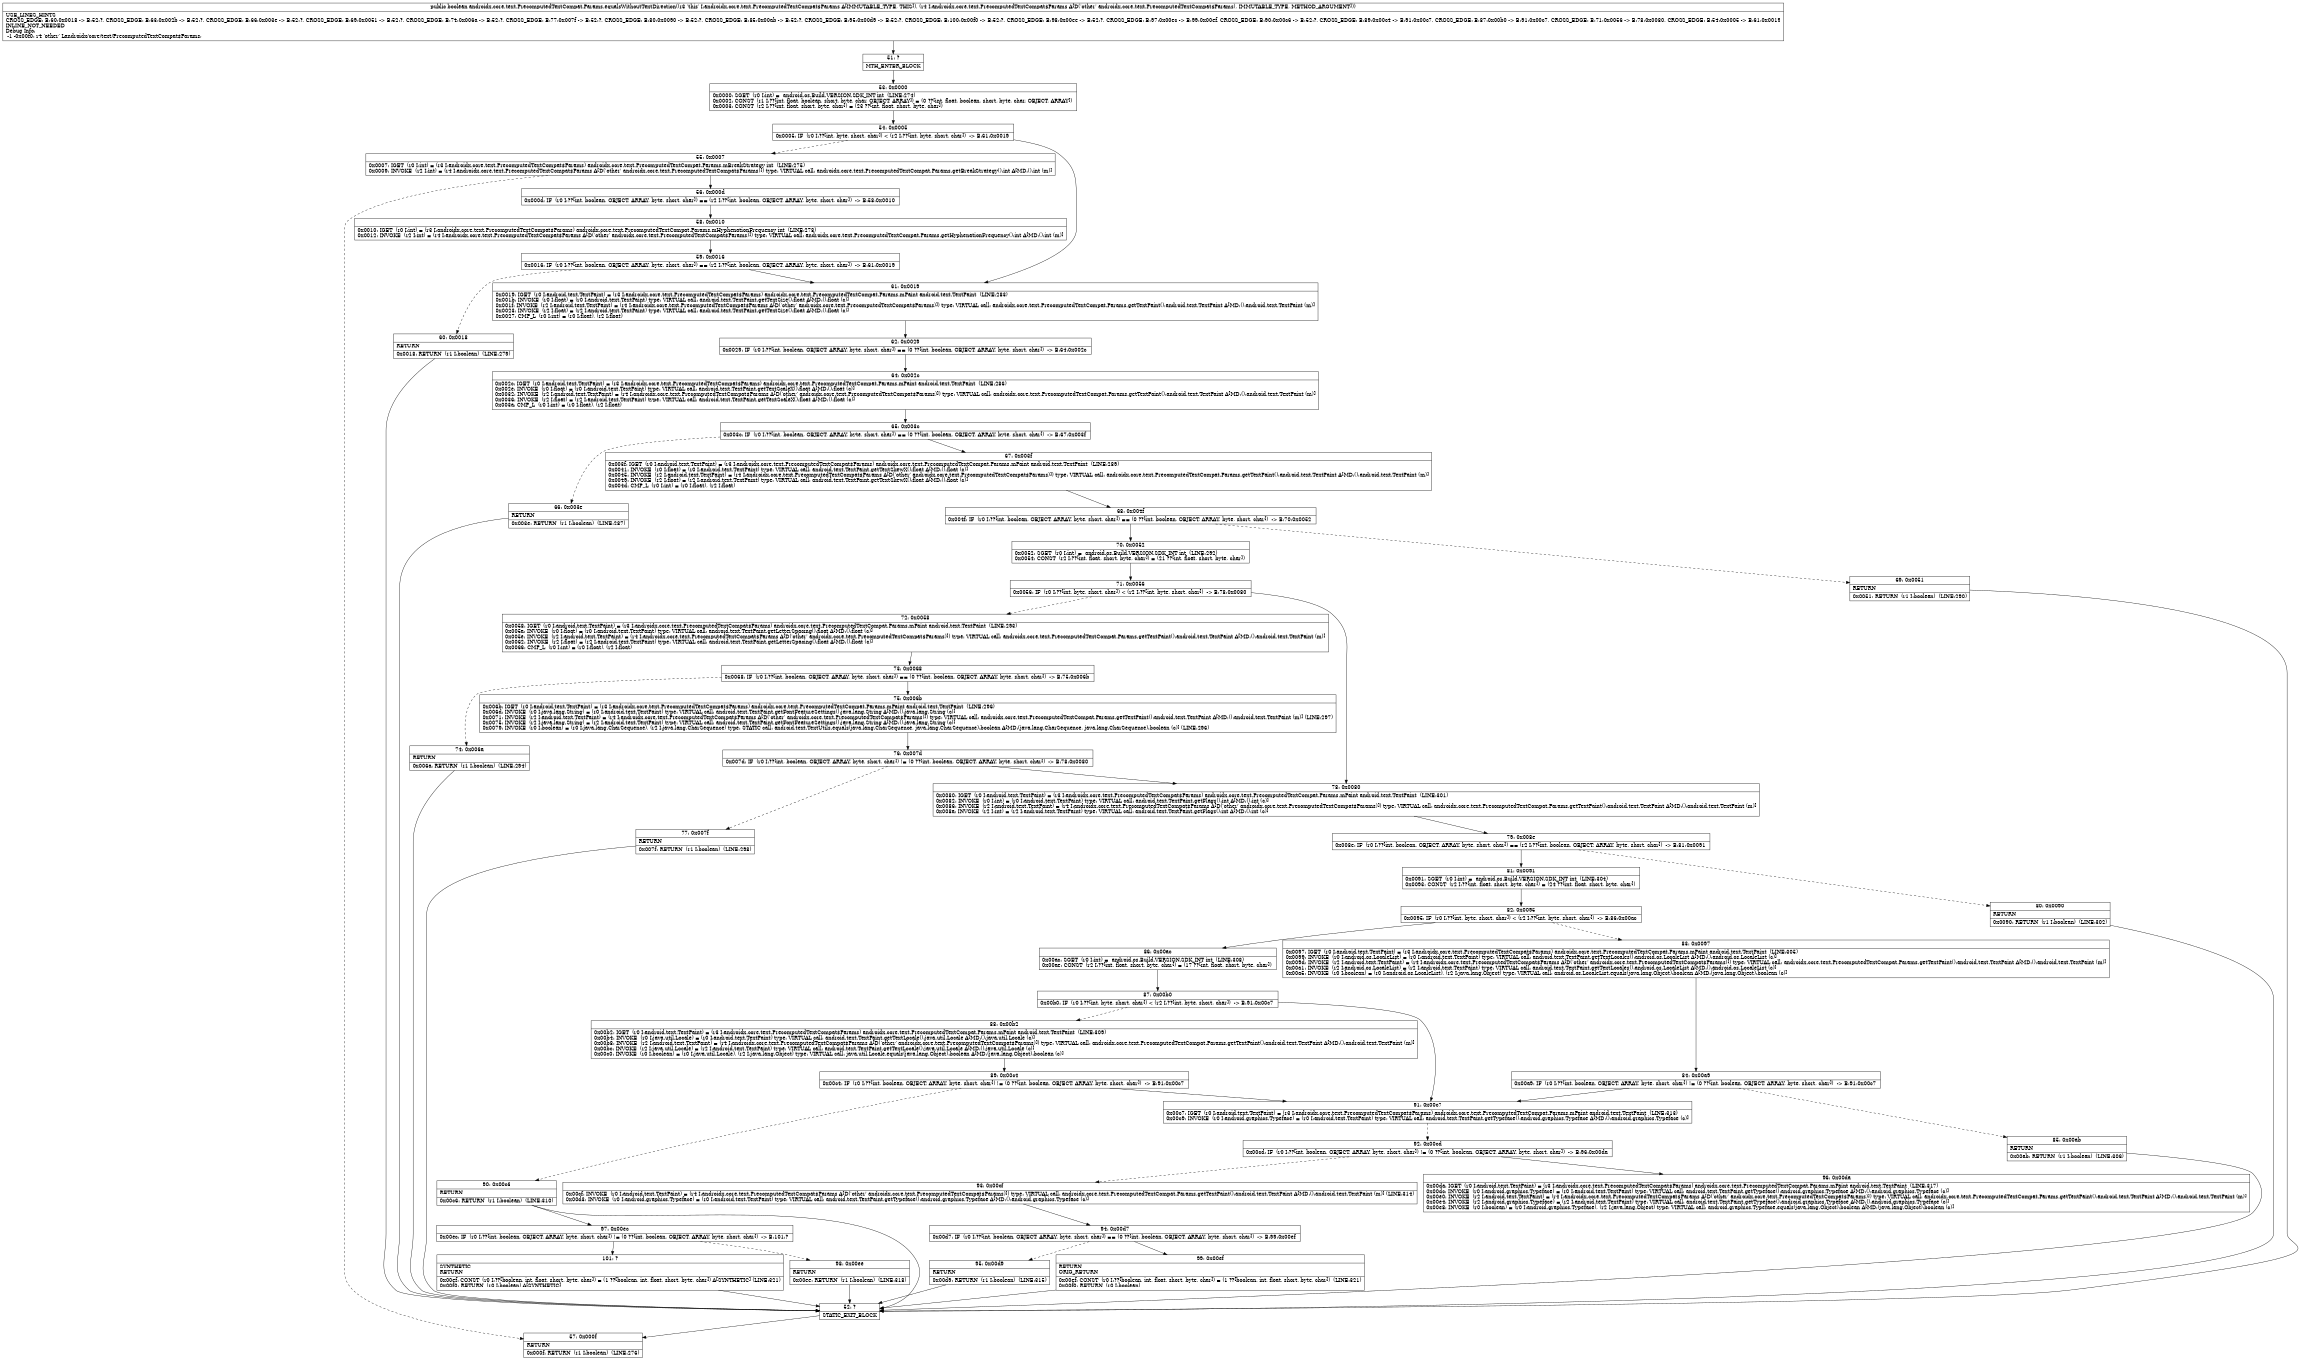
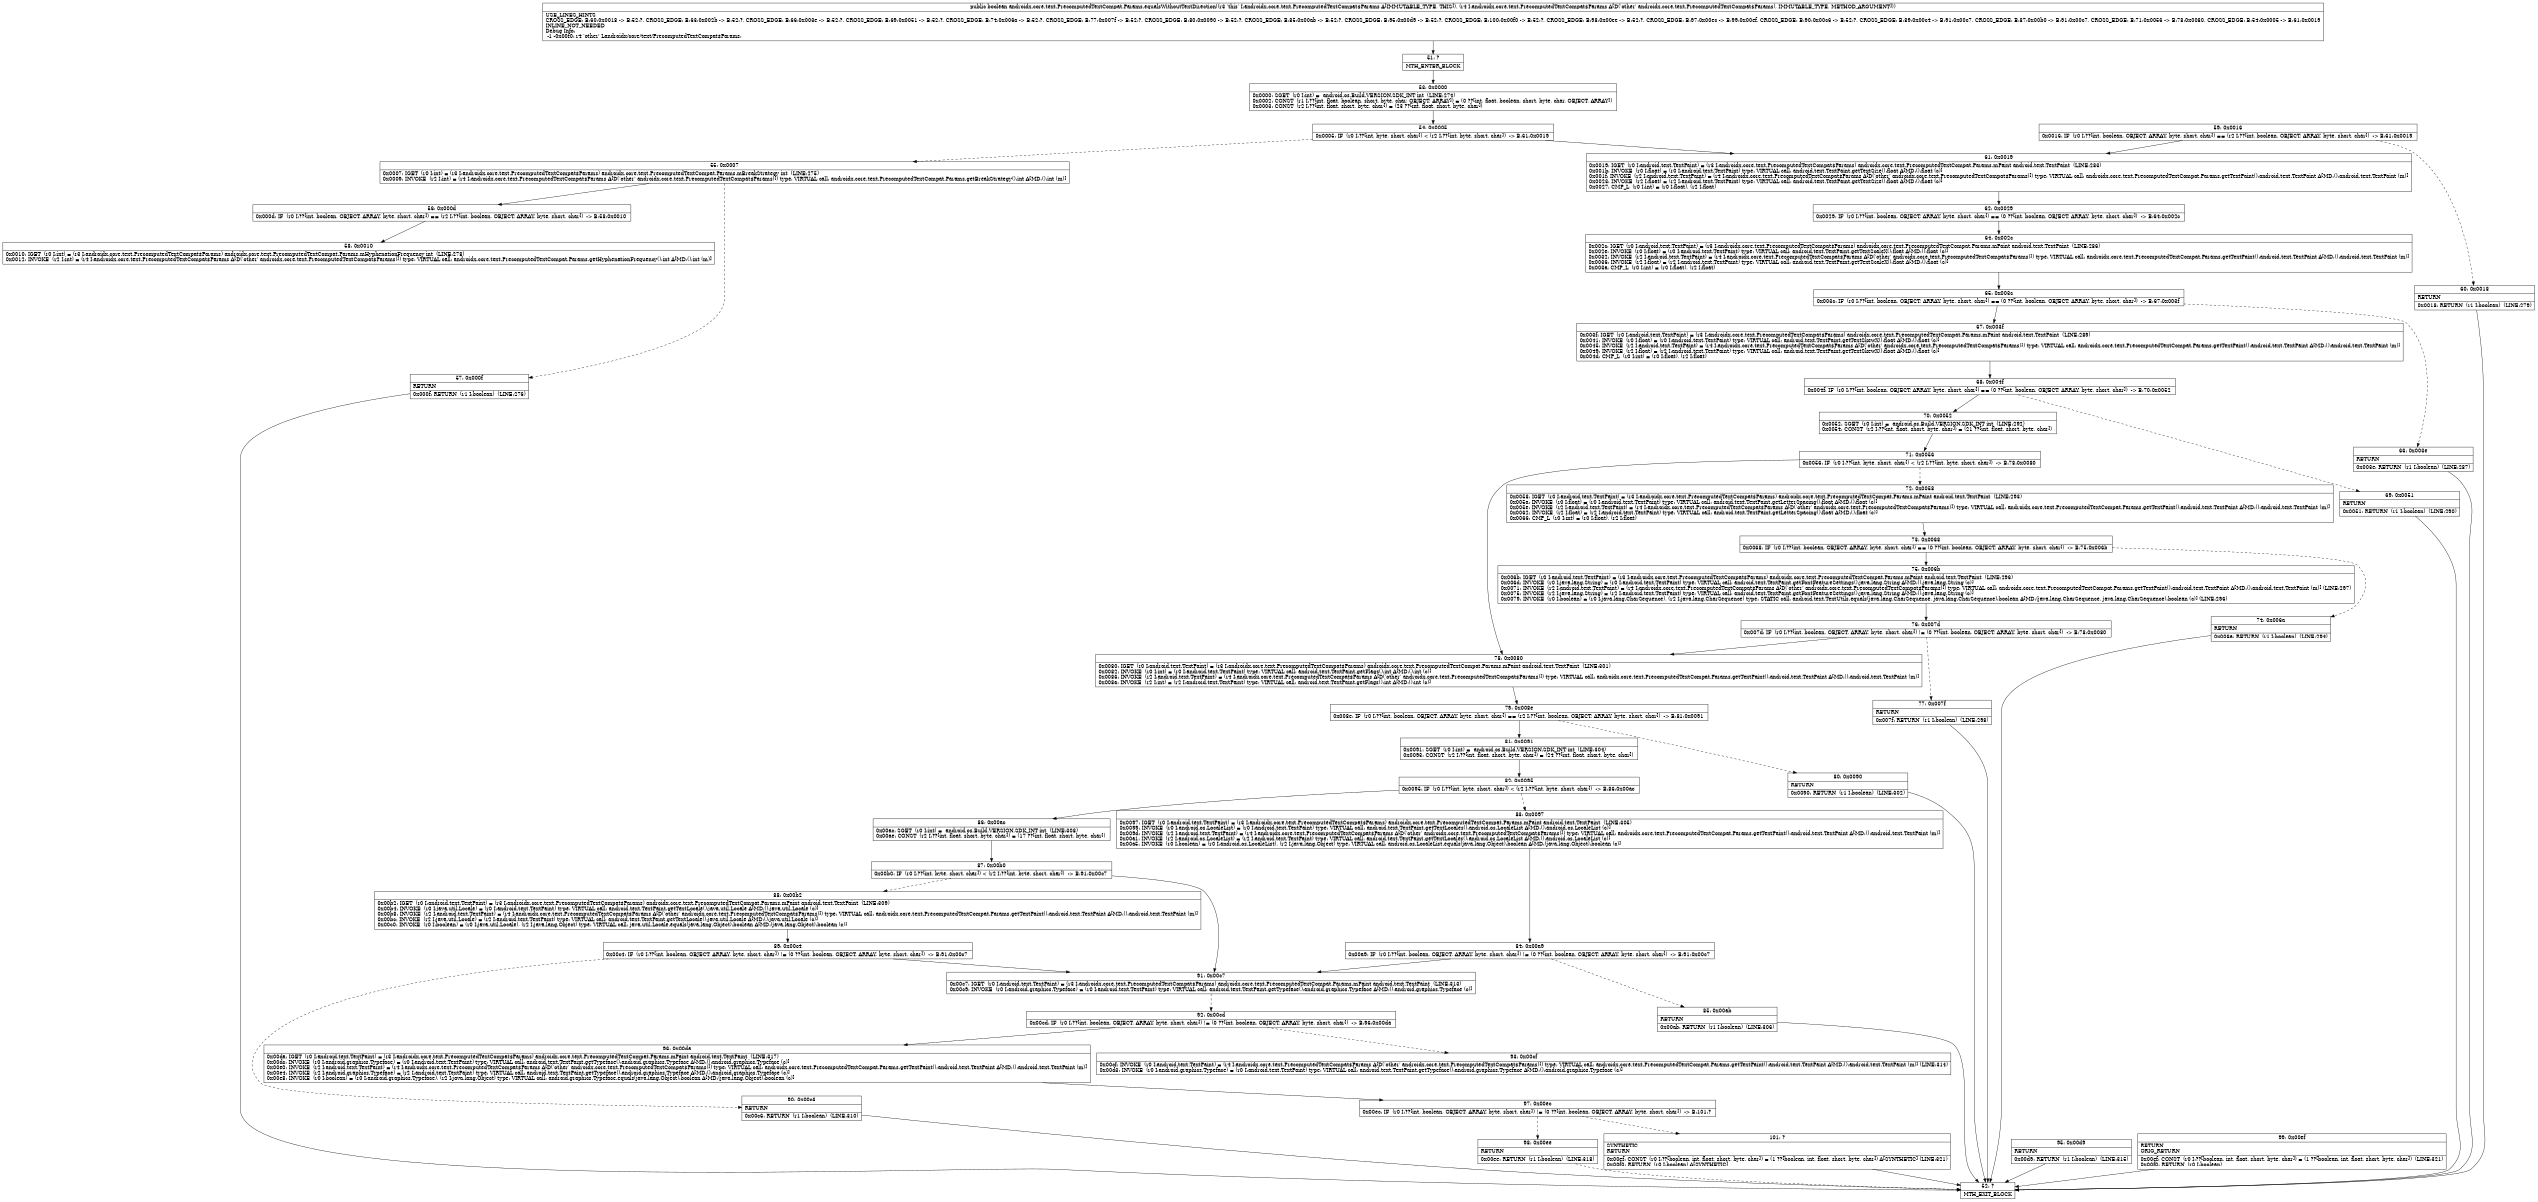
edge "58: 0x0010" -> "59: 0x0016": removed
edge "90: 0x00c6" -> "97: 0x00ec": now "96: 0x00da" -> "97: 0x00ec"
node "94: 0x00d7": removed
edge "97: 0x00ec" -> "101: ?": style solid -> dashed
edge "98: 0x00ee" -> "52: ?": style solid -> dashed
node "52: ?": text "STATIC_EXIT_BLOCK" -> "MTH_EXIT_BLOCK"
edge "52: ?" -> "57: 0x000f": reversed
